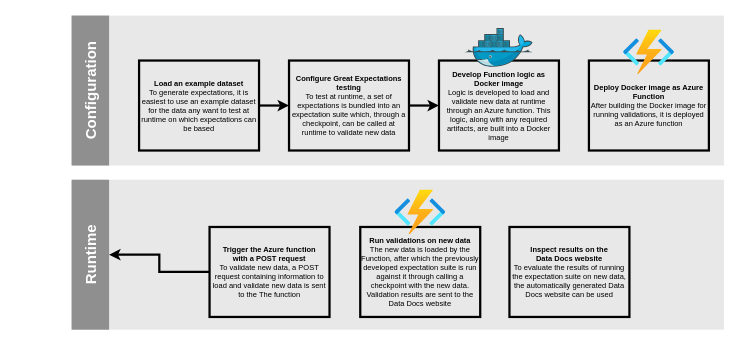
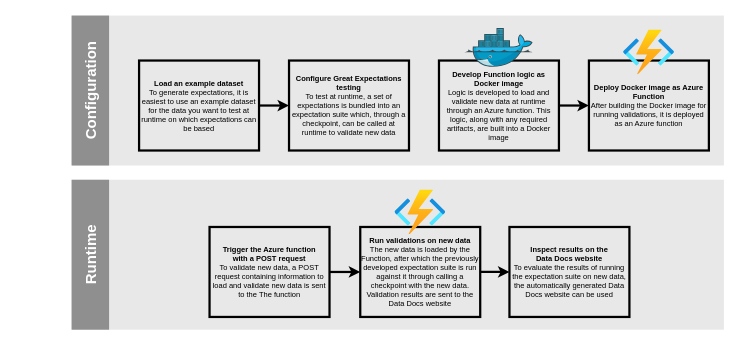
node "Load an example dataset To generate expectations, it is easiest to use an example dataset for the data any want to test at runtime on which expectations can be based": label "Load an example dataset To generate expectations, it is easiest to use an example dataset for the data any want to test at runtime on which expectations can be based" -> "Load an example dataset To generate expectations, it is easiest to use an example dataset for the data you want to test at runtime on which expectations can be based"
edge "Configure Great Expectations testing To test at runtime, a set of expectations is bundled into an expectation suite which, through a checkpoint, can be called at runtime to validate new data" -> "Develop Function logic as Docker image Logic is developed to load and validate new data at runtime through an Azure function. This logic, along with any required artifacts, are built into a Docker image": removed
edge "Develop Function logic as Docker image Logic is developed to load and validate new data at runtime through an Azure function. This logic, along with any required artifacts, are built into a Docker image" -> "Deploy Docker image as Azure Function After building the Docker image for running validations, it is deployed as an Azure function": added
edge "Trigger the Azure function with a POST request To validate new data, a POST request containing information to load and validate new data is sent to the The function" -> "Runtime": now "Trigger the Azure function with a POST request To validate new data, a POST request containing information to load and validate new data is sent to the The function" -> "Run validations on new data The new data is loaded by the Function, after which the previously developed expectation suite is run against it through calling a checkpoint with the new data. Validation results are sent to the Data Docs website"
edge "Run validations on new data The new data is loaded by the Function, after which the previously developed expectation suite is run against it through calling a checkpoint with the new data. Validation results are sent to the Data Docs website" -> "Inspect results on the Data Docs website To evaluate the results of running the expectation suite on new data, the automatically generated Data Docs website can be used": added
